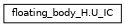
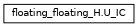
node "floating_body_H.U_IC": label "floating_body_H.U_IC" -> "floating_floating_H.U_IC"
